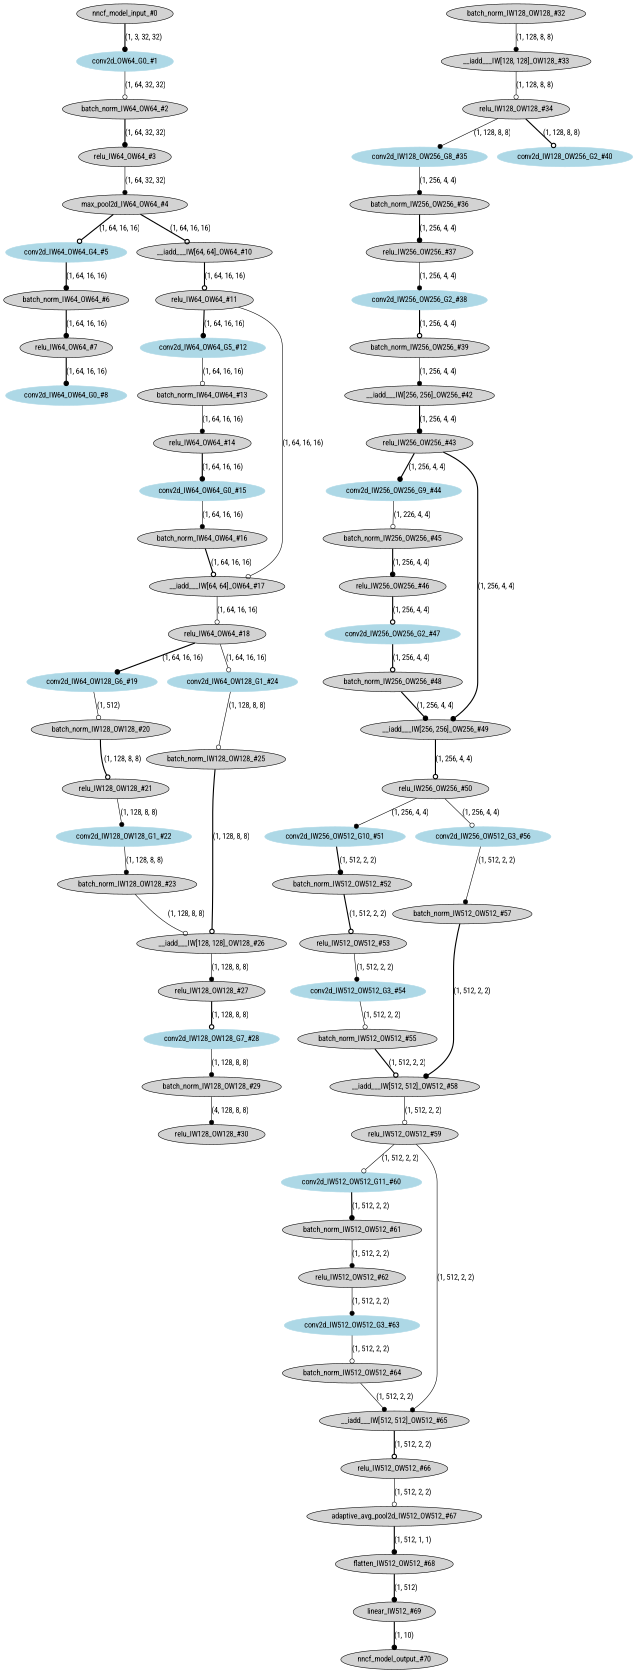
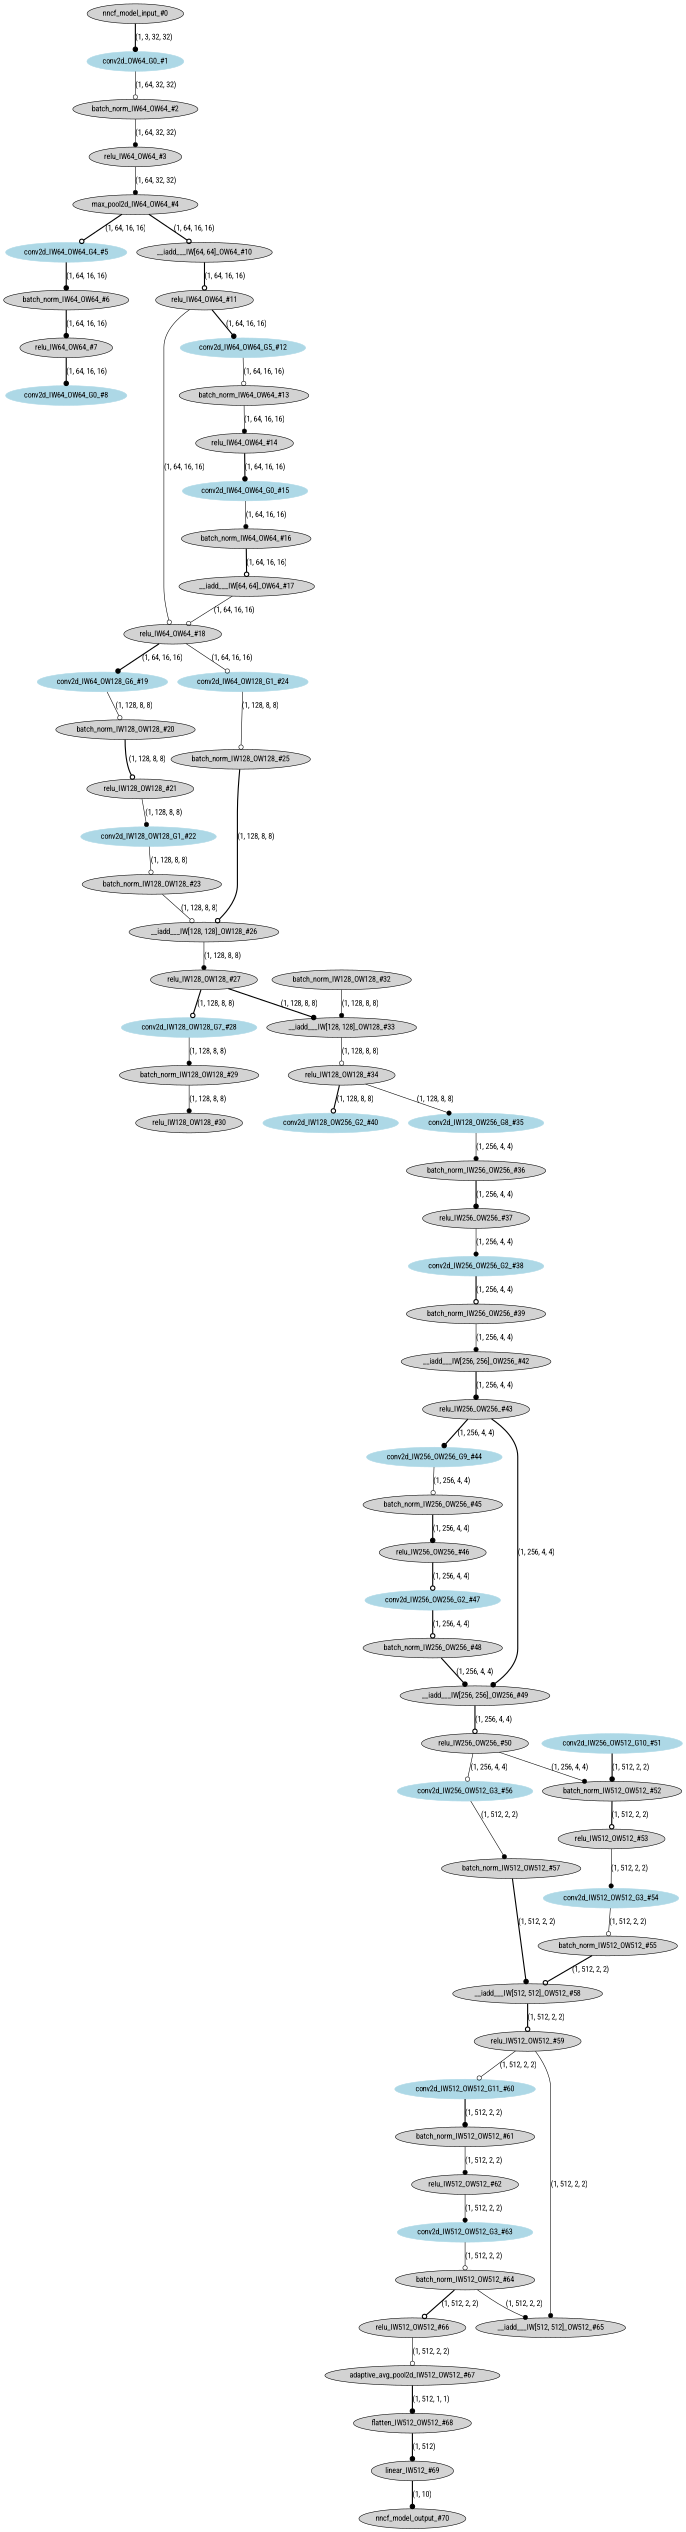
edge "batch_norm_IW64_OW64_#2" -> "relu_IW64_OW64_#3": style bold -> solid
edge "relu_IW64_OW64_#11" -> "__iadd___IW[64, 64]_OW64_#17": now "relu_IW64_OW64_#11" -> "relu_IW64_OW64_#18"
edge "conv2d_IW256_OW256_G9_#44" -> "batch_norm_IW256_OW256_#45": label "(1, 226, 4, 4)" -> "(1, 256, 4, 4)"
edge "conv2d_IW64_OW128_G6_#19" -> "batch_norm_IW128_OW128_#20": label "(1, 512)" -> "(1, 128, 8, 8)"
edge "relu_IW256_OW256_#50" -> "conv2d_IW256_OW512_G10_#51": now "relu_IW256_OW256_#50" -> "batch_norm_IW512_OW512_#52"
edge "conv2d_IW128_OW128_G1_#22" -> "batch_norm_IW128_OW128_#23": arrowhead dot -> odot
edge "relu_IW128_OW128_#27" -> "__iadd___IW[128, 128]_OW128_#33": added, label "(1, 128, 8, 8)"
edge "__iadd___IW[512, 512]_OW512_#58" -> "relu_IW512_OW512_#59": style solid -> bold
edge "batch_norm_IW128_OW128_#29" -> "relu_IW128_OW128_#30": label "(4, 128, 8, 8)" -> "(1, 128, 8, 8)"
edge "__iadd___IW[512, 512]_OW512_#65" -> "relu_IW512_OW512_#66": now "batch_norm_IW512_OW512_#64" -> "relu_IW512_OW512_#66"
